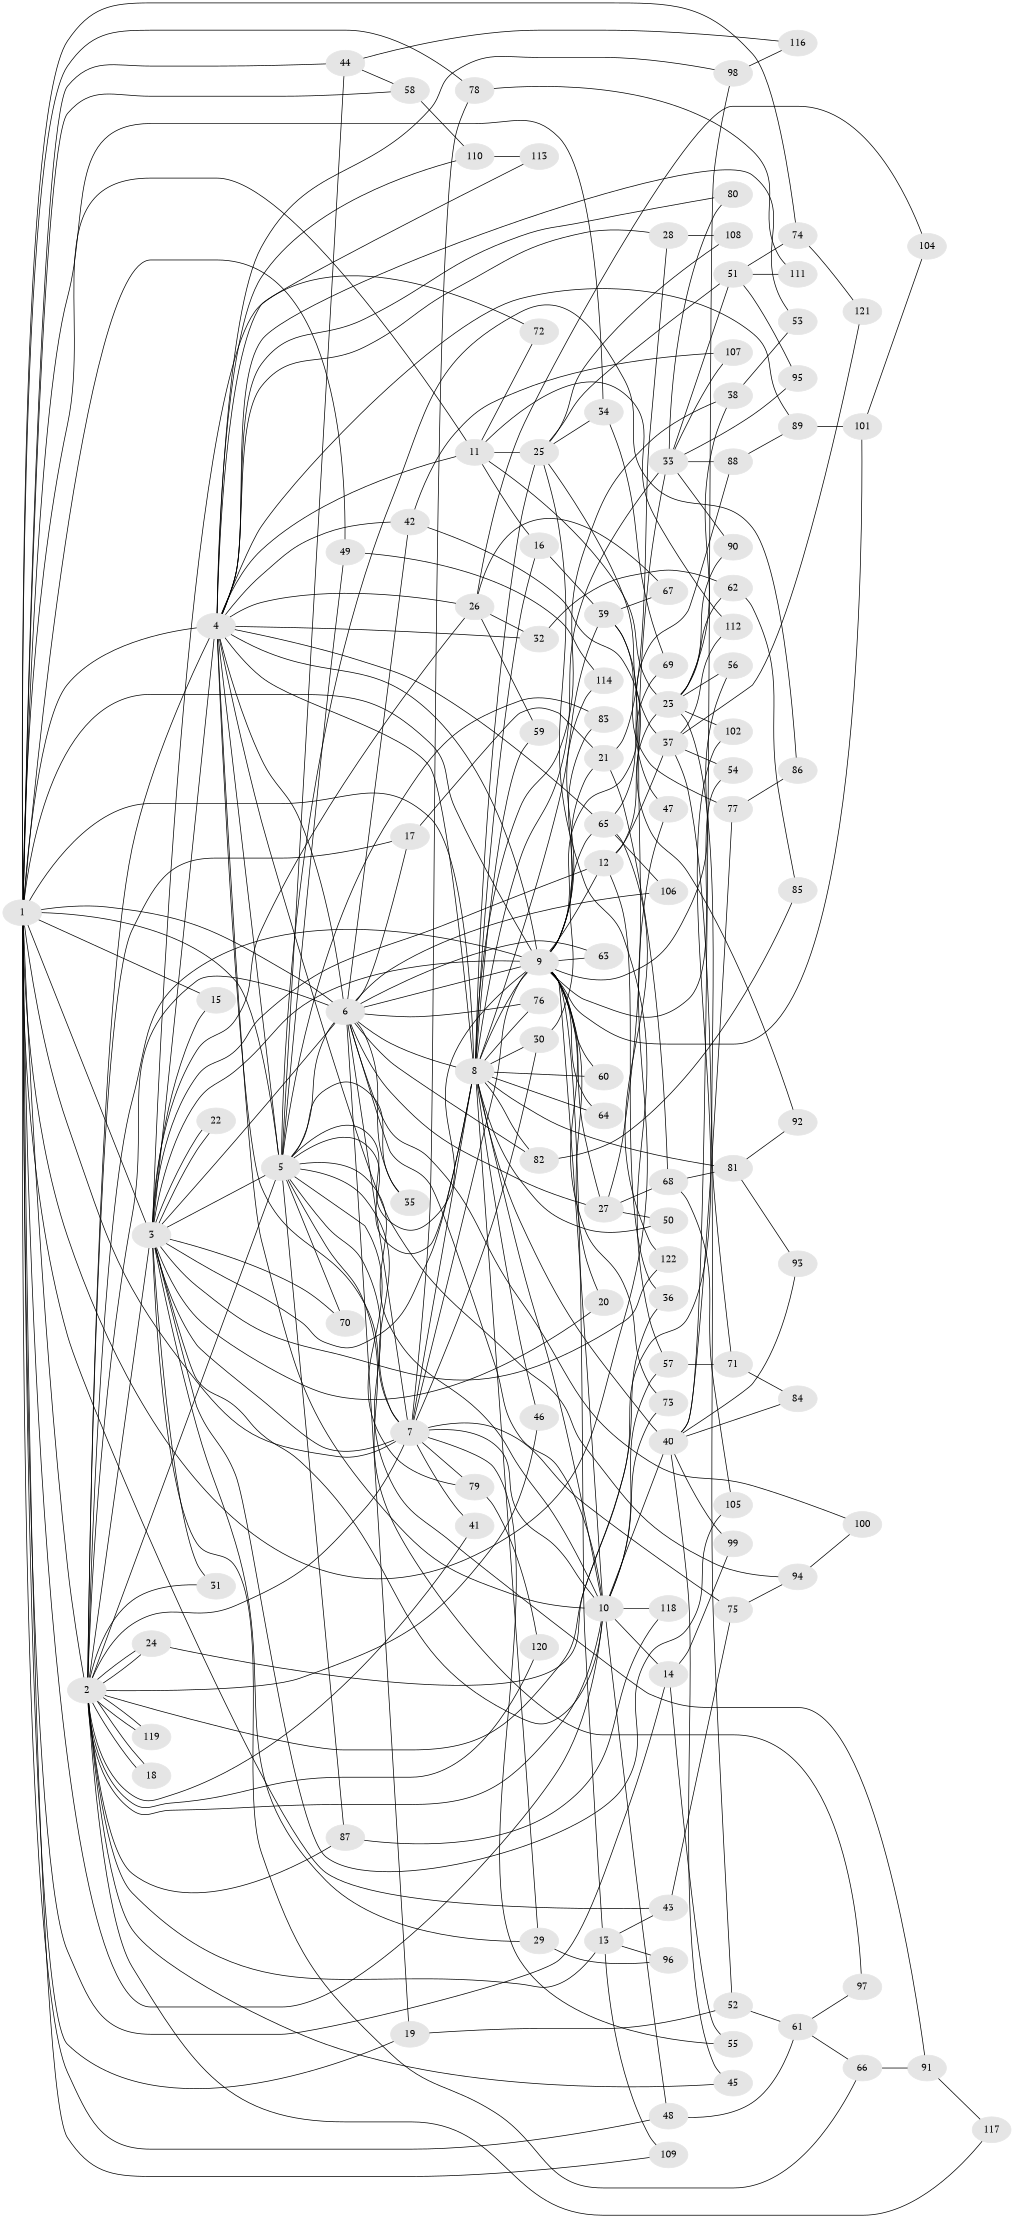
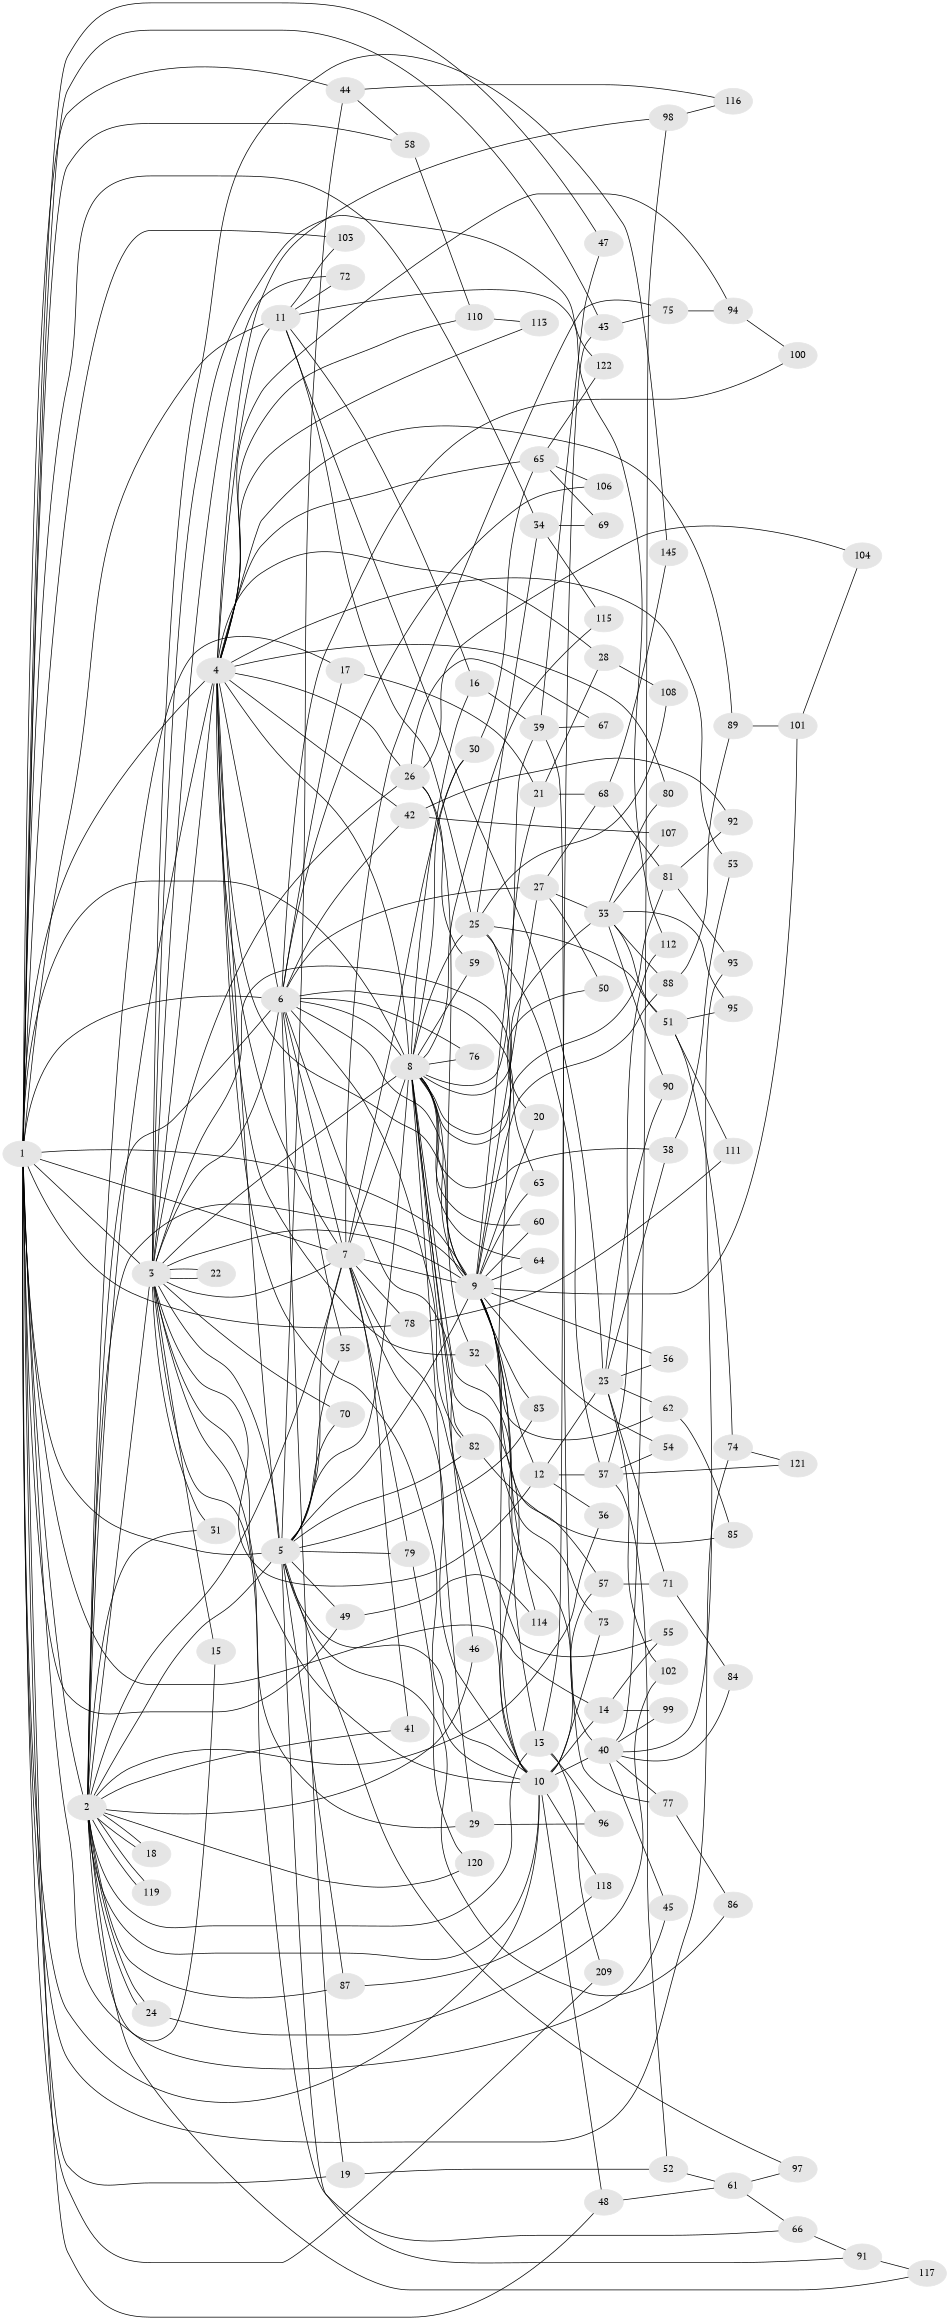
node "103": added
node "115": added
edge "6" -- "5": now "82" -- "5"
node "105": label "105" -> "145"
node "109": label "109" -> "209"
